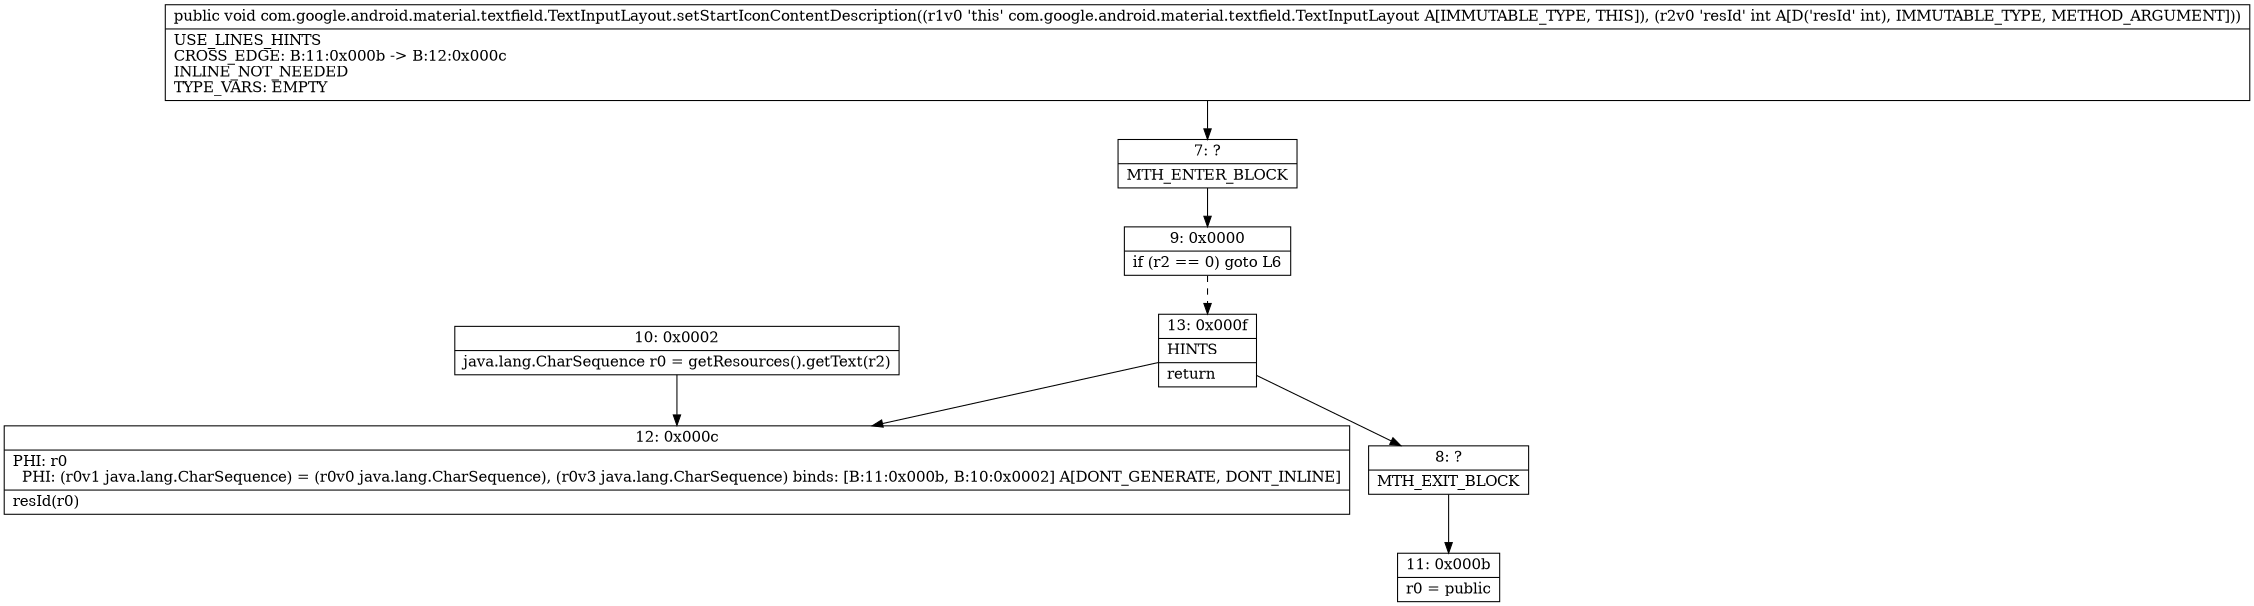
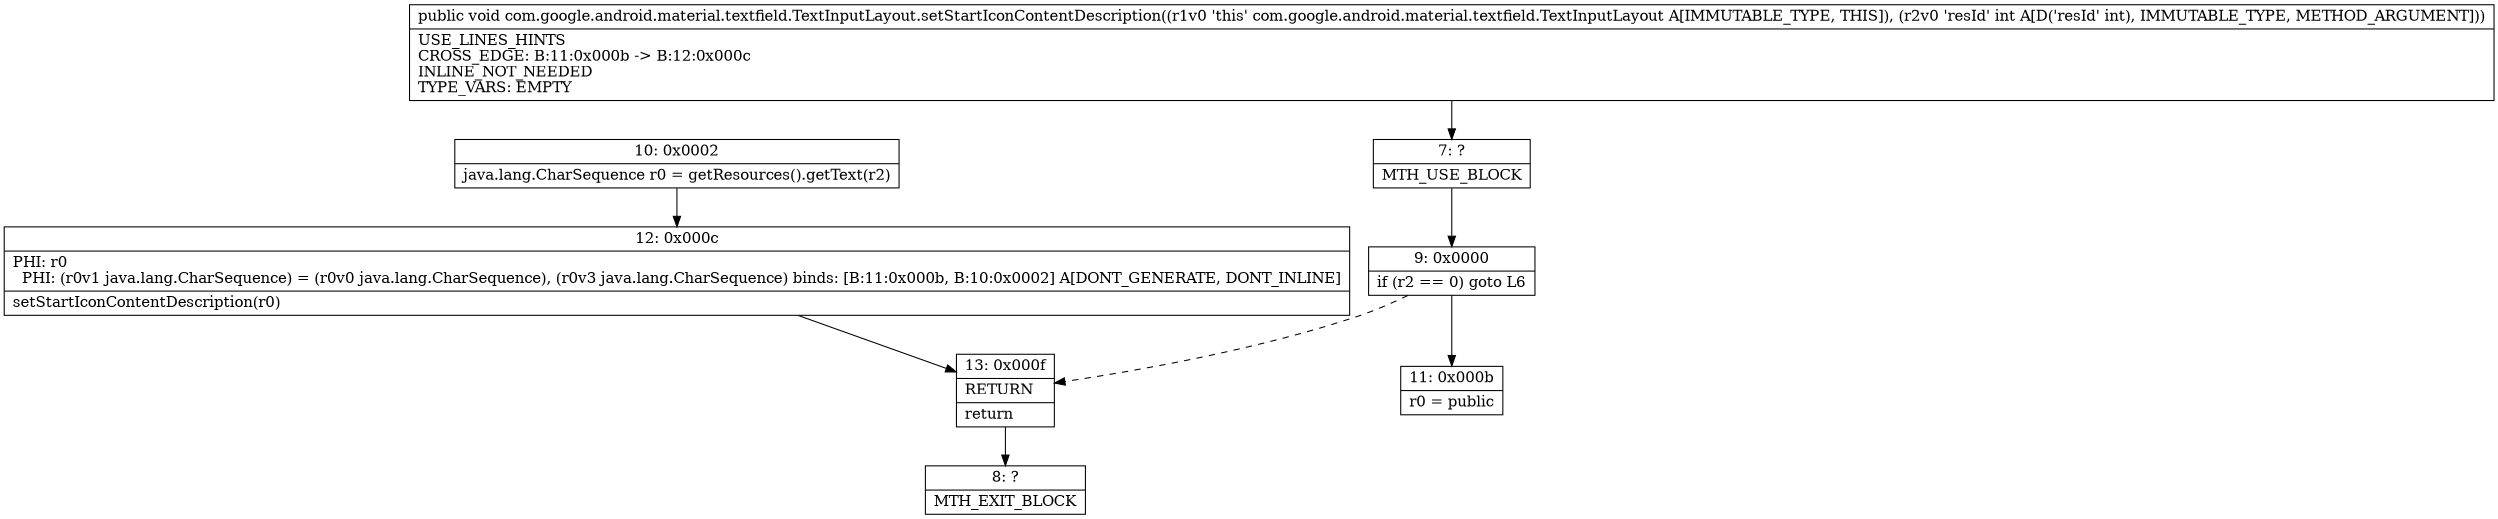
node "7: ?": text "MTH_ENTER_BLOCK" -> "MTH_USE_BLOCK"
node "13: 0x000f": text "HINTS" -> "RETURN"
edge "13: 0x000f" -> "12: 0x000c": reversed
node "12: 0x000c": text "resId(r0)" -> "setStartIconContentDescription(r0)"
edge "8: ?" -> "11: 0x000b": now "9: 0x0000" -> "11: 0x000b"
